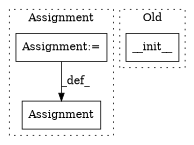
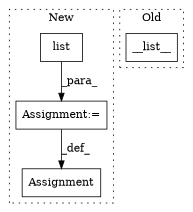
cluster "Assignment": label "Assignment" -> "New"
node "list": added
node "__init__": label "__init__" -> "__list__"
